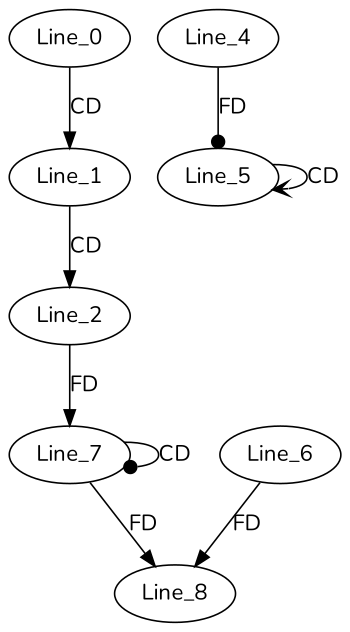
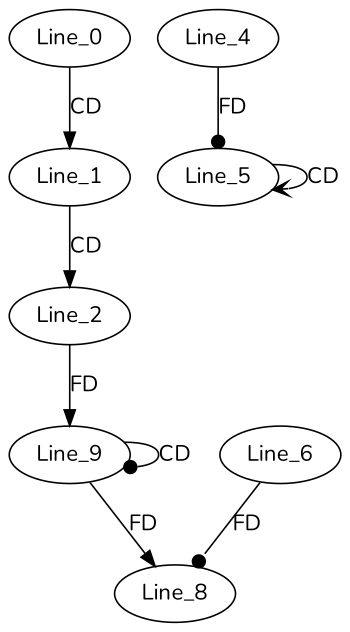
node "Line_7": label "Line_7" -> "Line_9"
edge "Line_6" -> "Line_8": arrowhead normal -> dot
